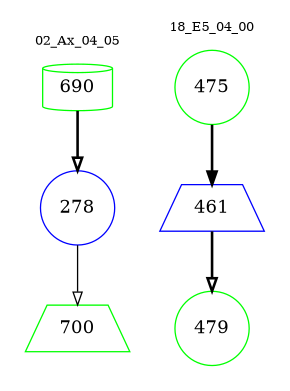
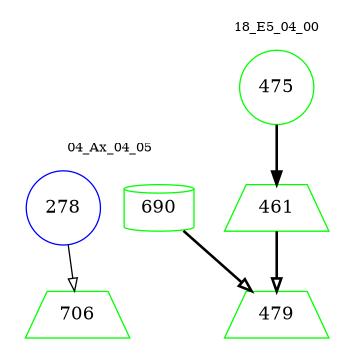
cluster "02_Ax_04_05": label "02_Ax_04_05" -> "04_Ax_04_05"
edge "690" -> "278": now "690" -> "479"
node "461": color blue -> green
node "700": label "700" -> "706"
node "479": shape circle -> trapezium
